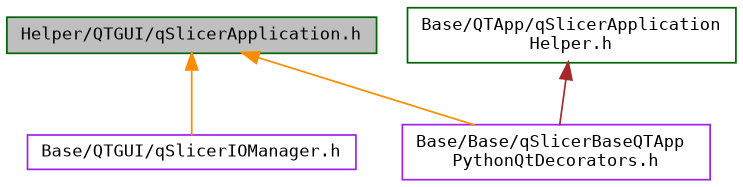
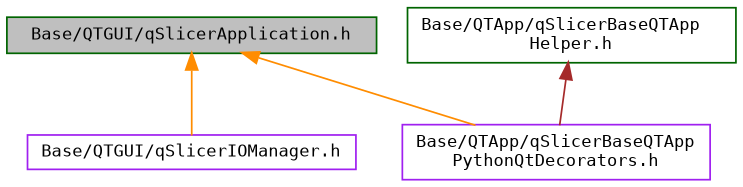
node "Helper/QTGUI/qSlicerApplication.h": label "Helper/QTGUI/qSlicerApplication.h" -> "Base/QTGUI/qSlicerApplication.h"
node "Base/QTApp/qSlicerApplication Helper.h": label "Base/QTApp/qSlicerApplication Helper.h" -> "Base/QTApp/qSlicerBaseQTApp Helper.h"
node "Base/Base/qSlicerBaseQTApp PythonQtDecorators.h": label "Base/Base/qSlicerBaseQTApp PythonQtDecorators.h" -> "Base/QTApp/qSlicerBaseQTApp PythonQtDecorators.h"
